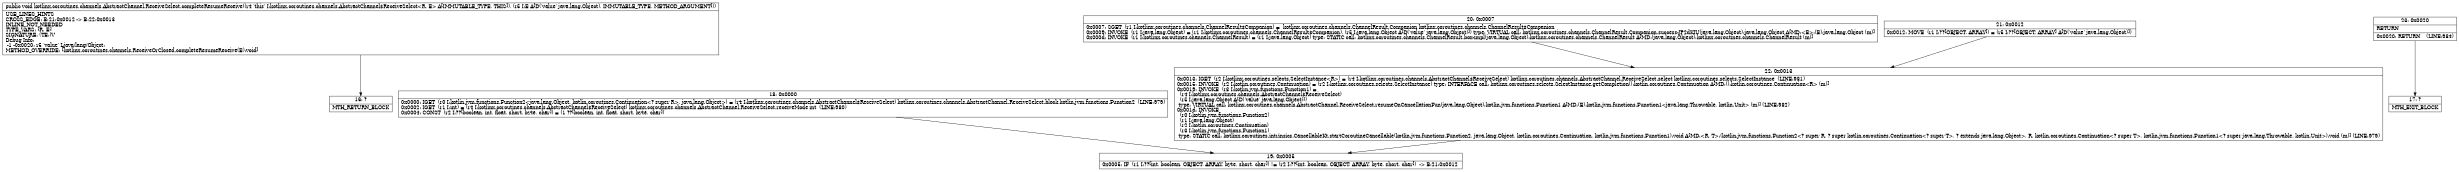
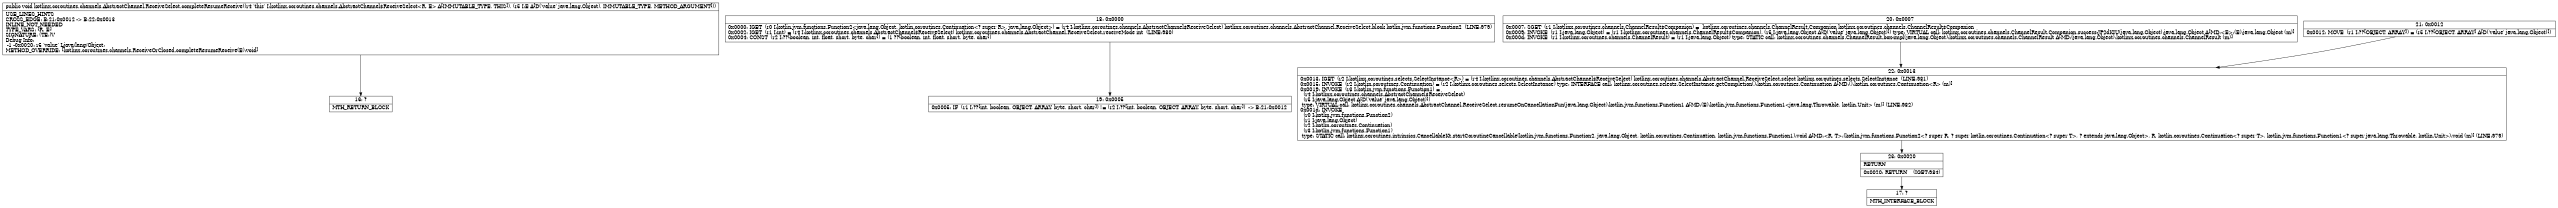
node "23: 0x0020": text "0x0020: RETURN    (LINE:984)" -> "0x0020: RETURN    (IGET:984)"
node "17: ?": text "MTH_EXIT_BLOCK" -> "MTH_INTERFACE_BLOCK"
edge "22: 0x0013" -> "19: 0x0005": now "22: 0x0013" -> "23: 0x0020"
